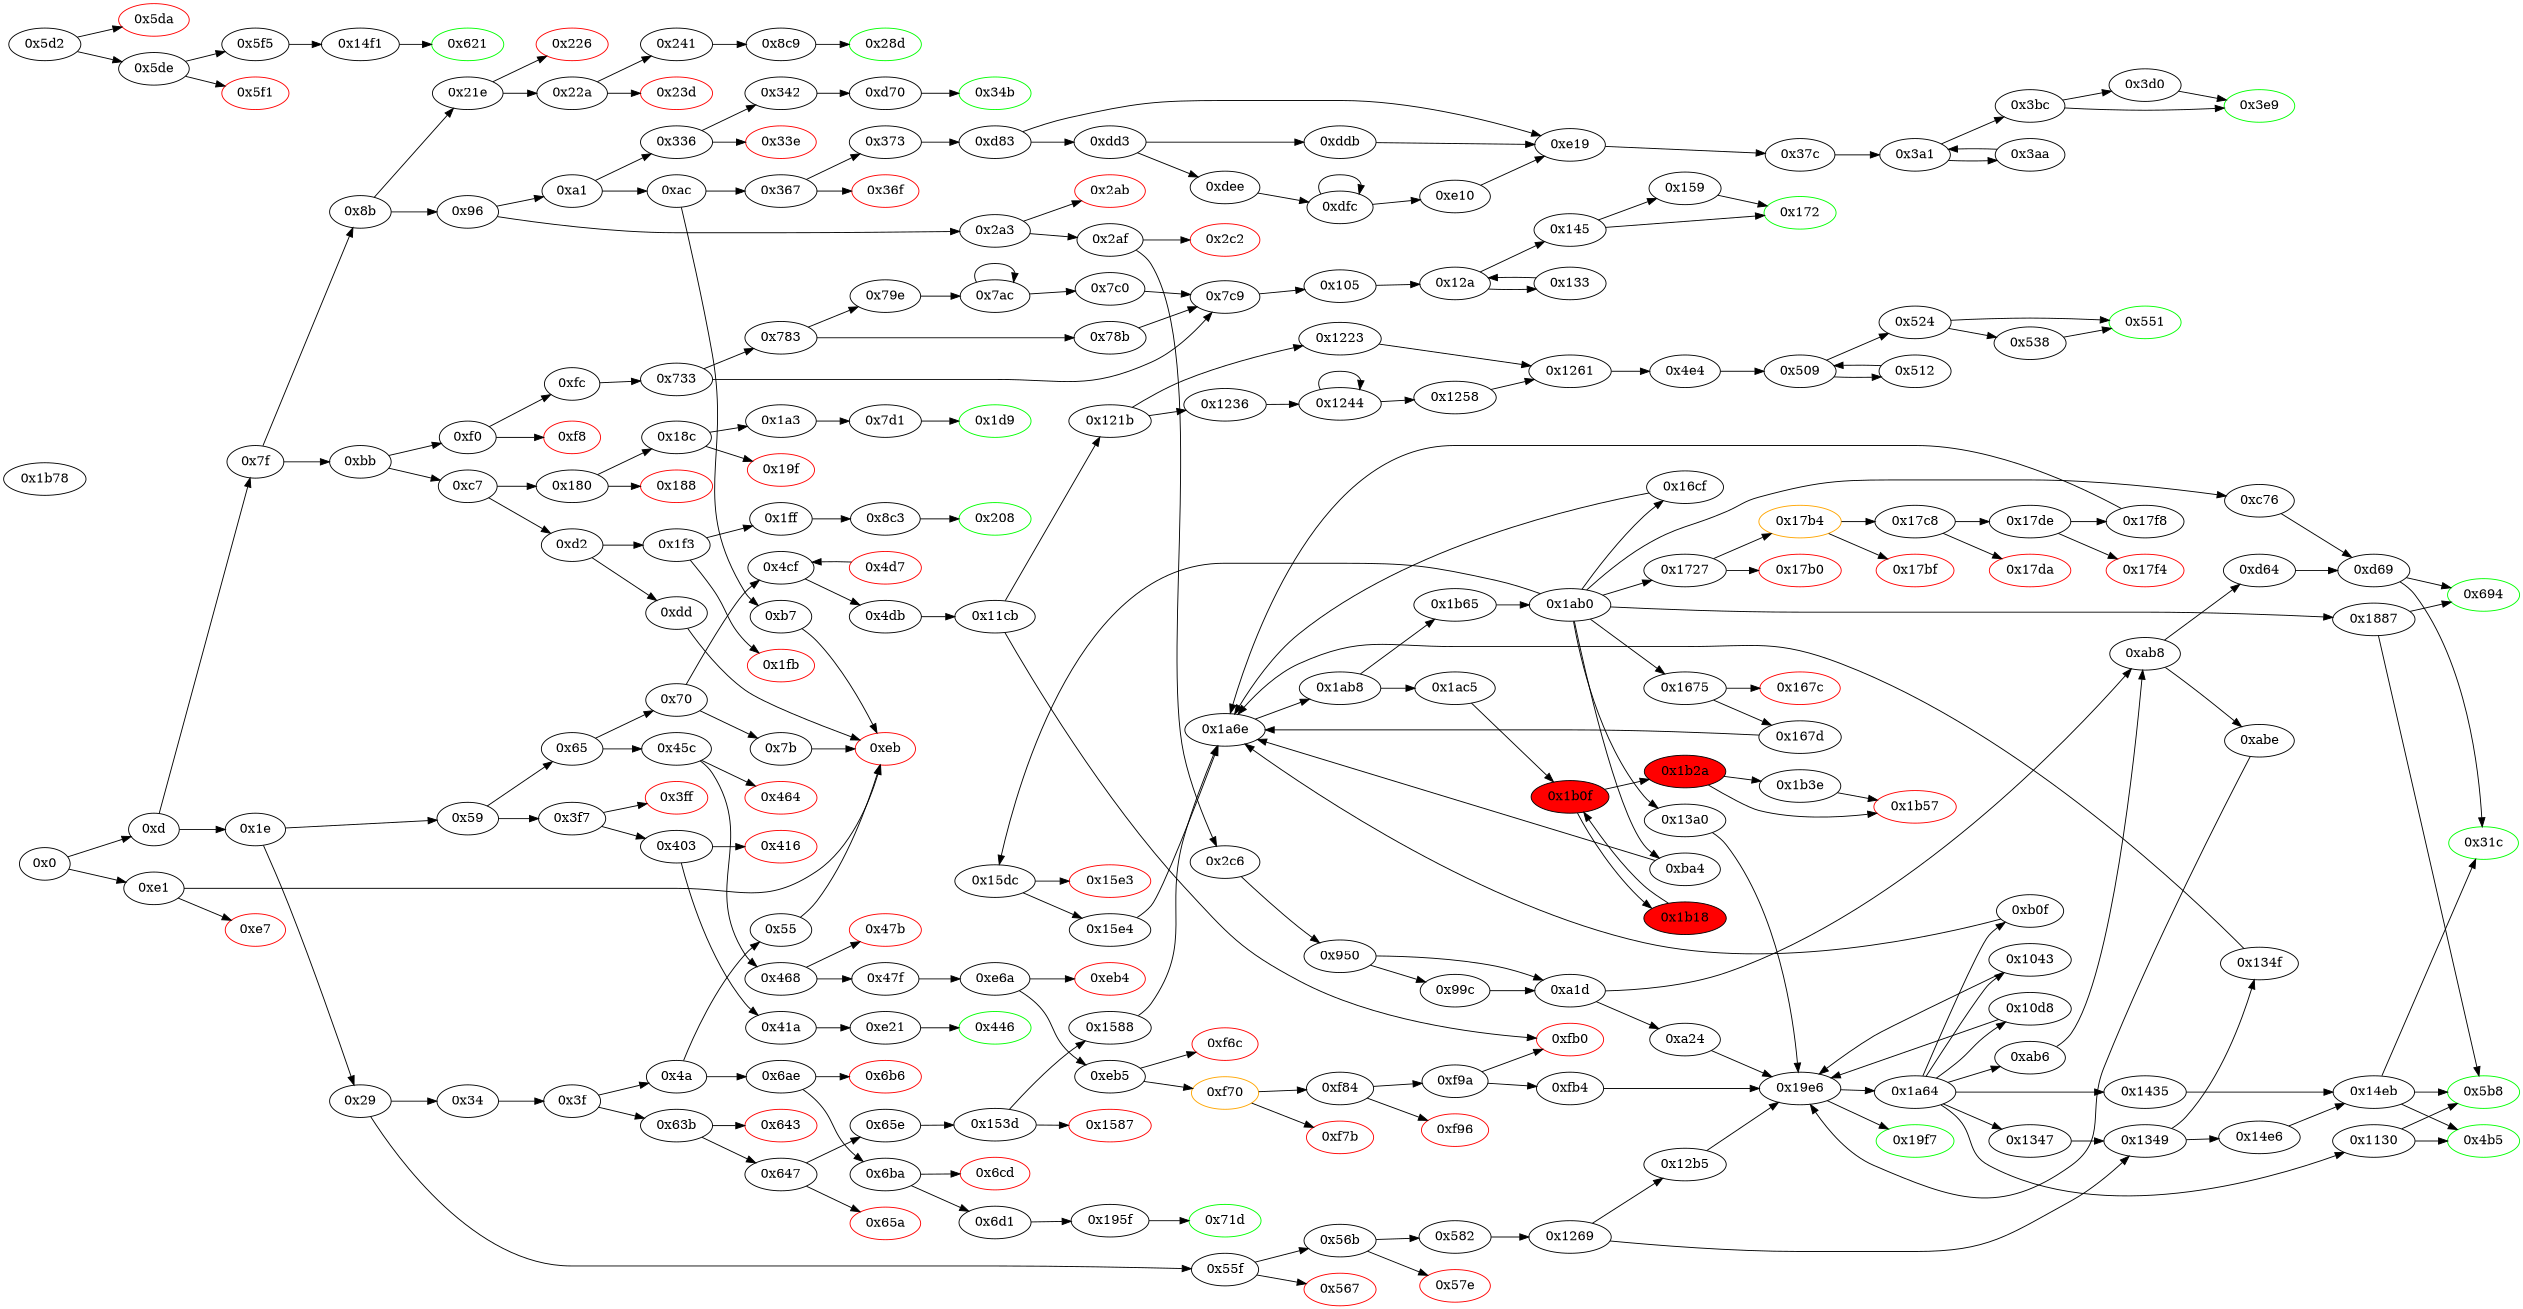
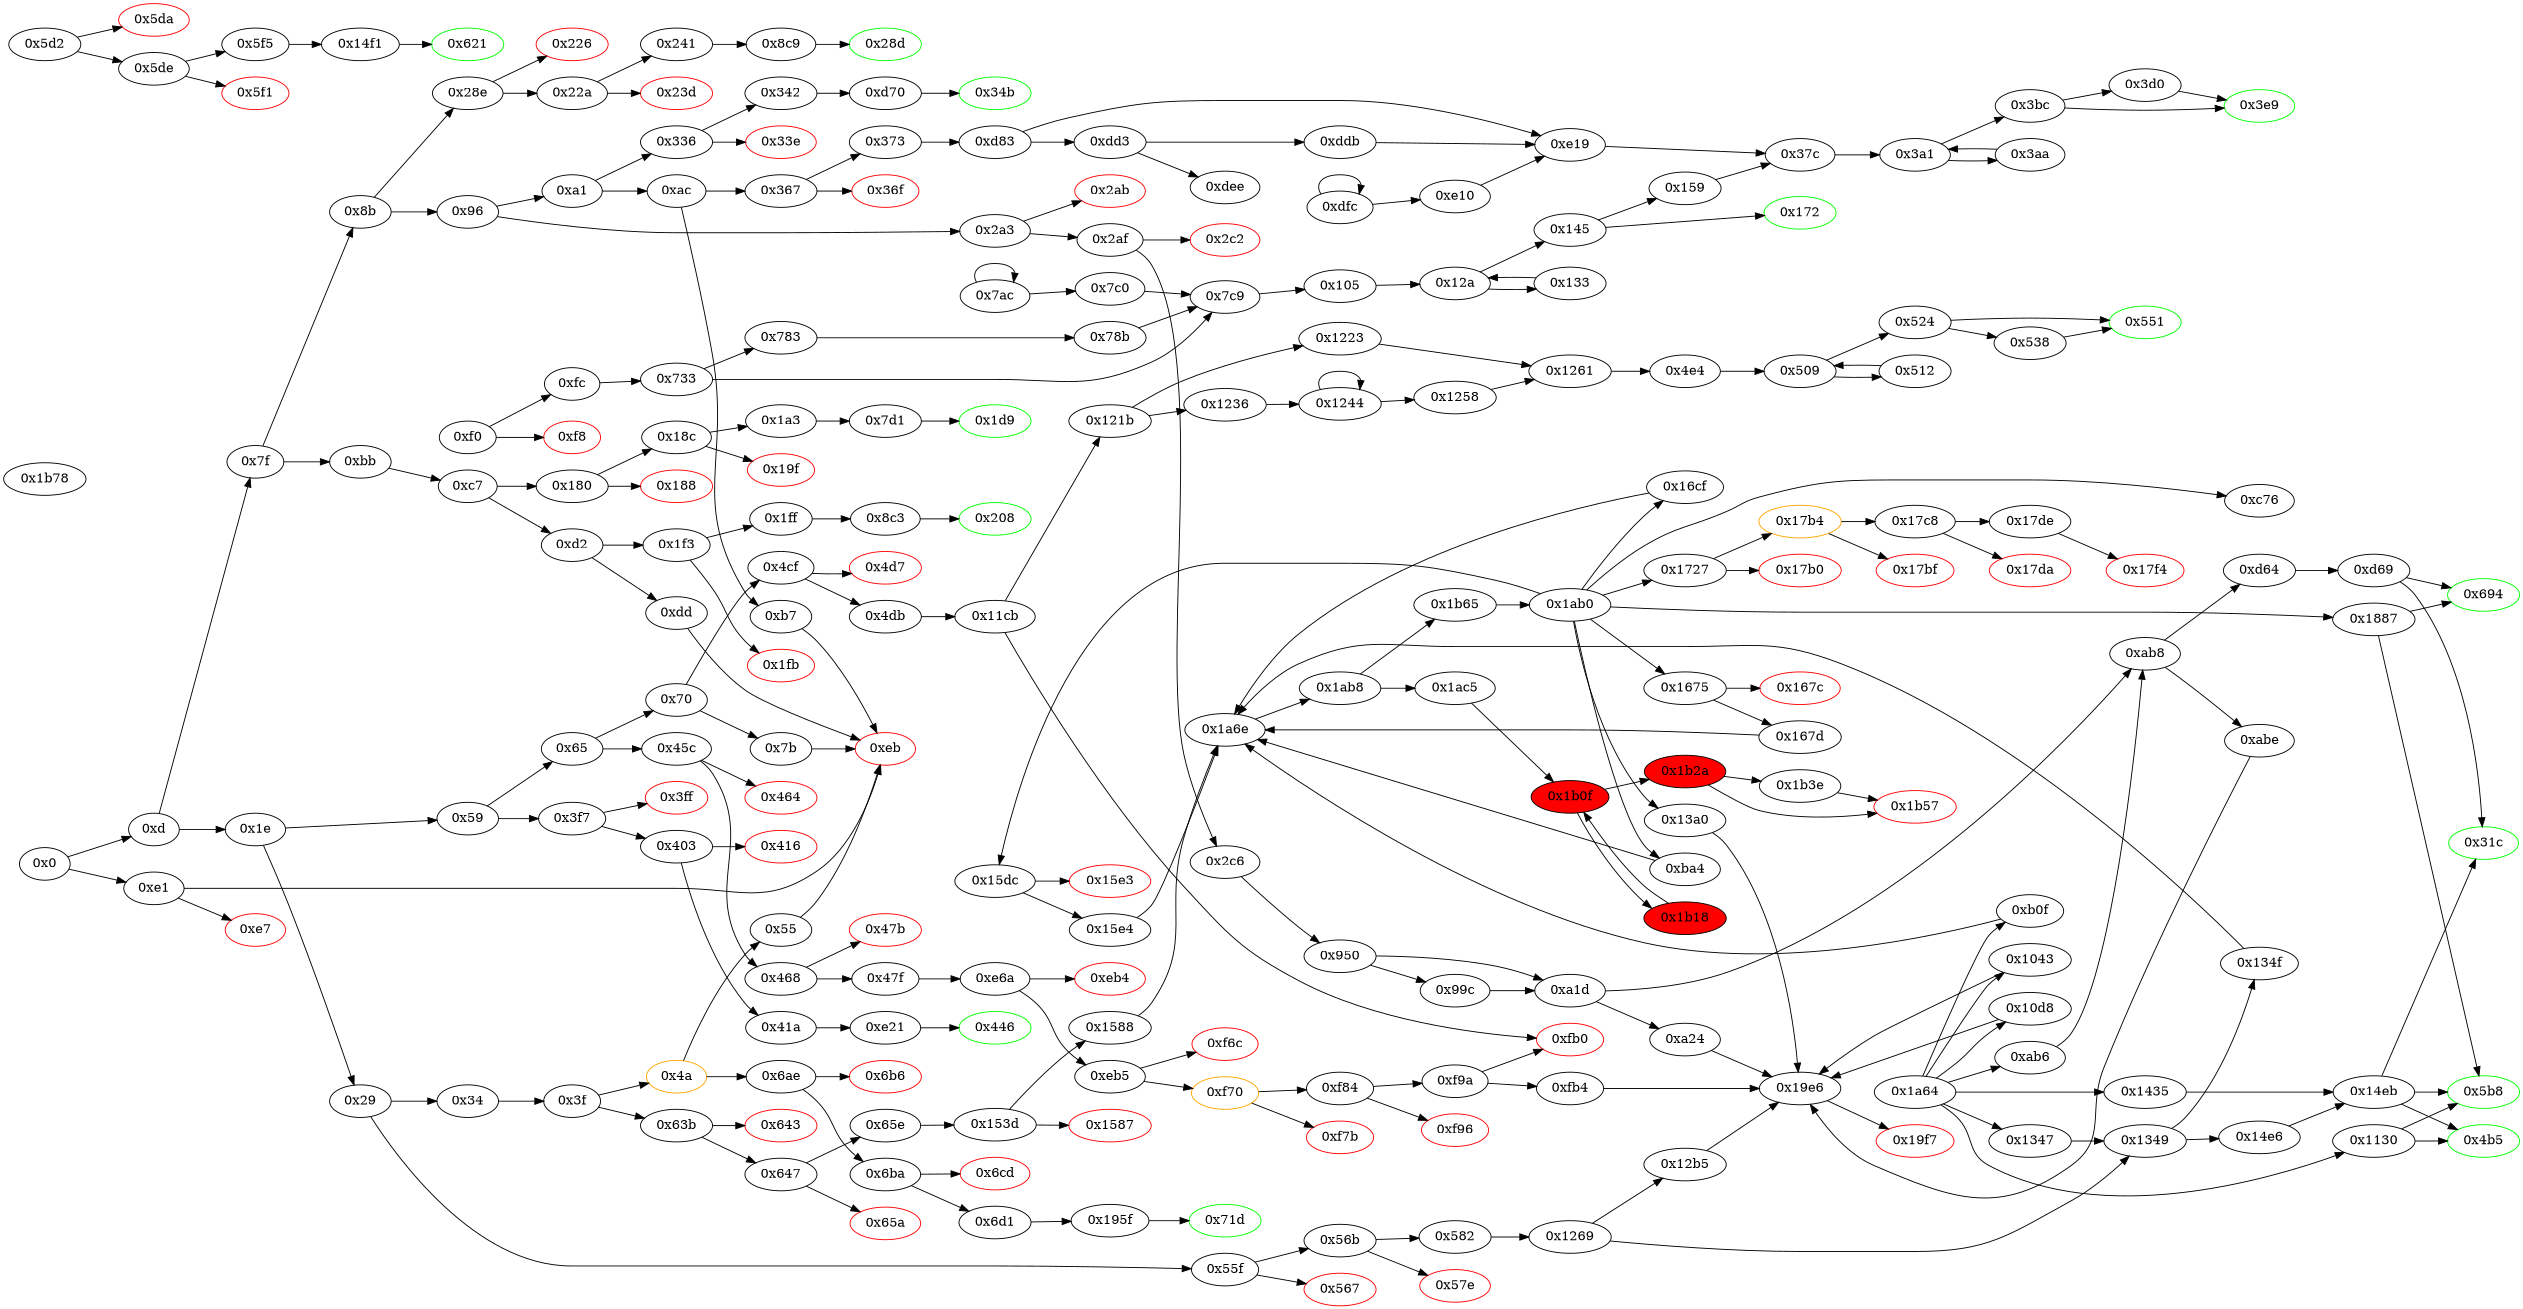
node "0x21e": label "0x21e" -> "0x28e"
edge "0xdee" -> "0xdfc": removed
edge "0x159" -> "0x172": now "0x159" -> "0x37c"
node "0x79e": removed
edge "0xbb" -> "0xf0": removed
node "0x17f8": removed
edge "0xc76" -> "0xd69": removed
edge "0x4d7" -> "0x4cf": reversed
node "0x4a": color black -> orange
edge "0x19e6" -> "0x1a64": removed
node "0x19f7": color green -> red
